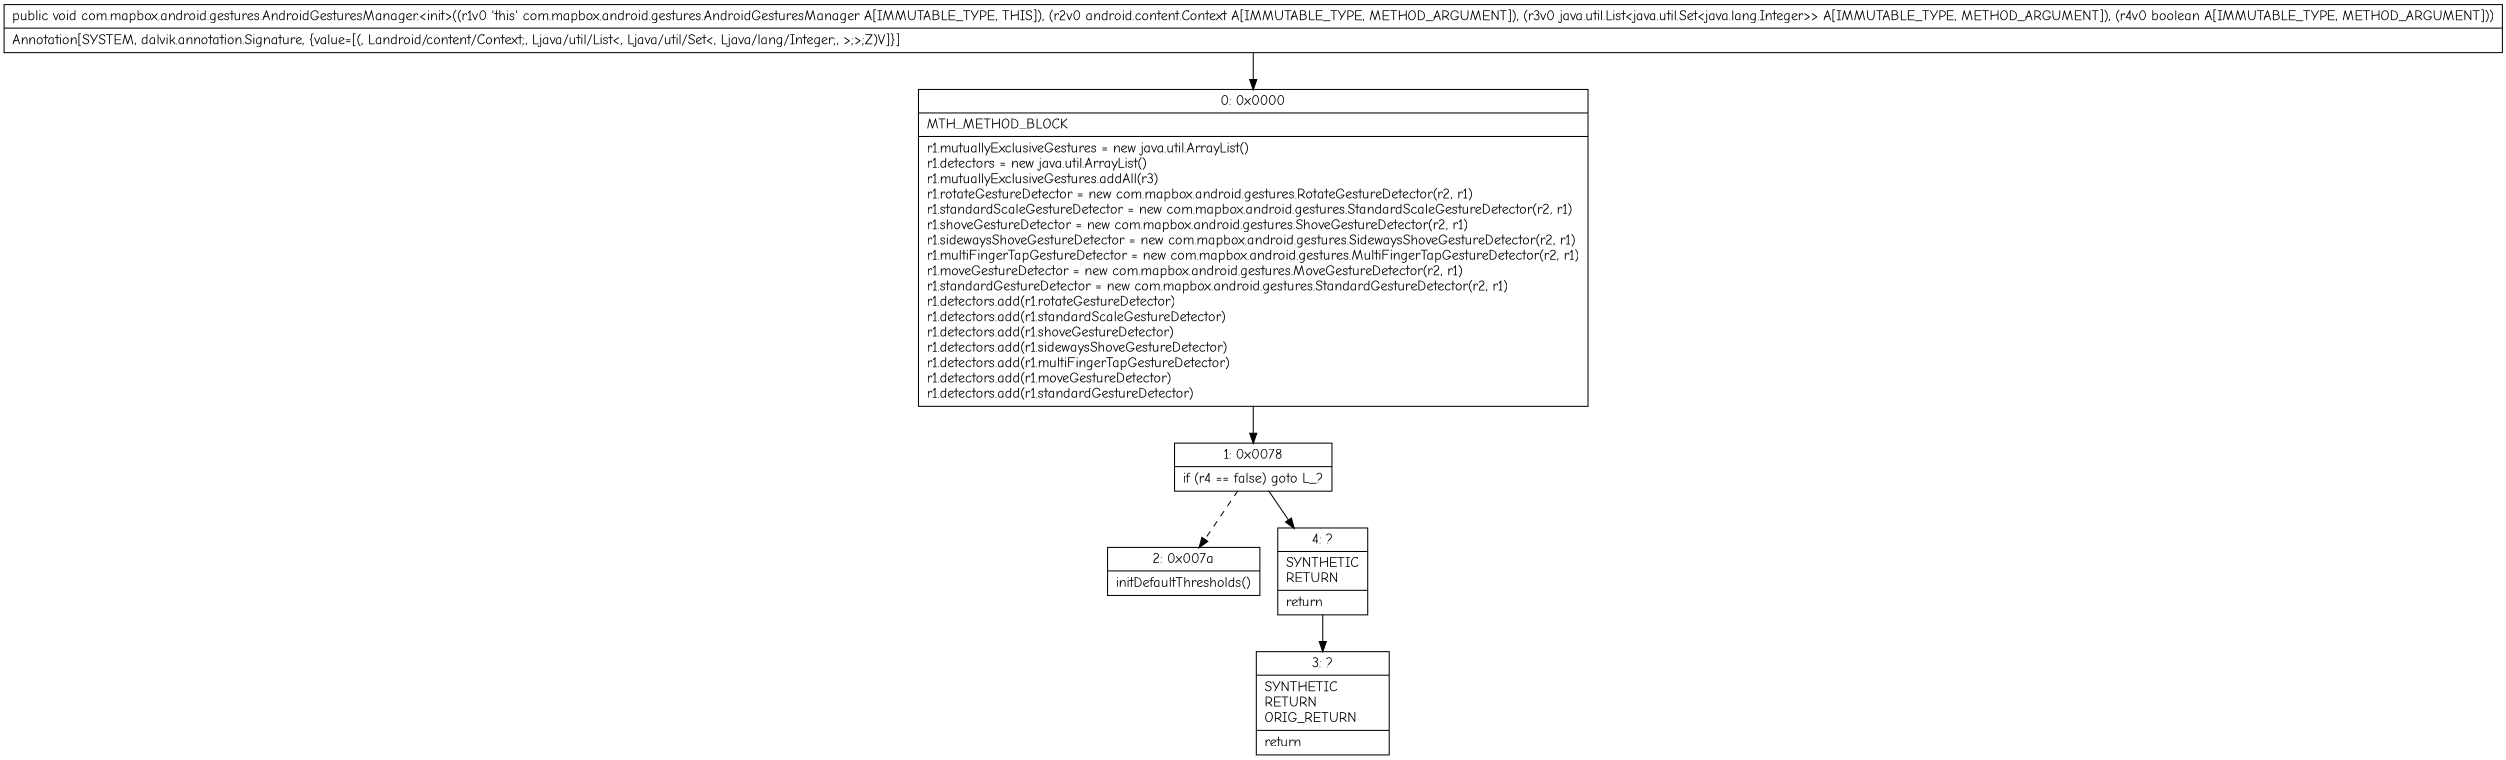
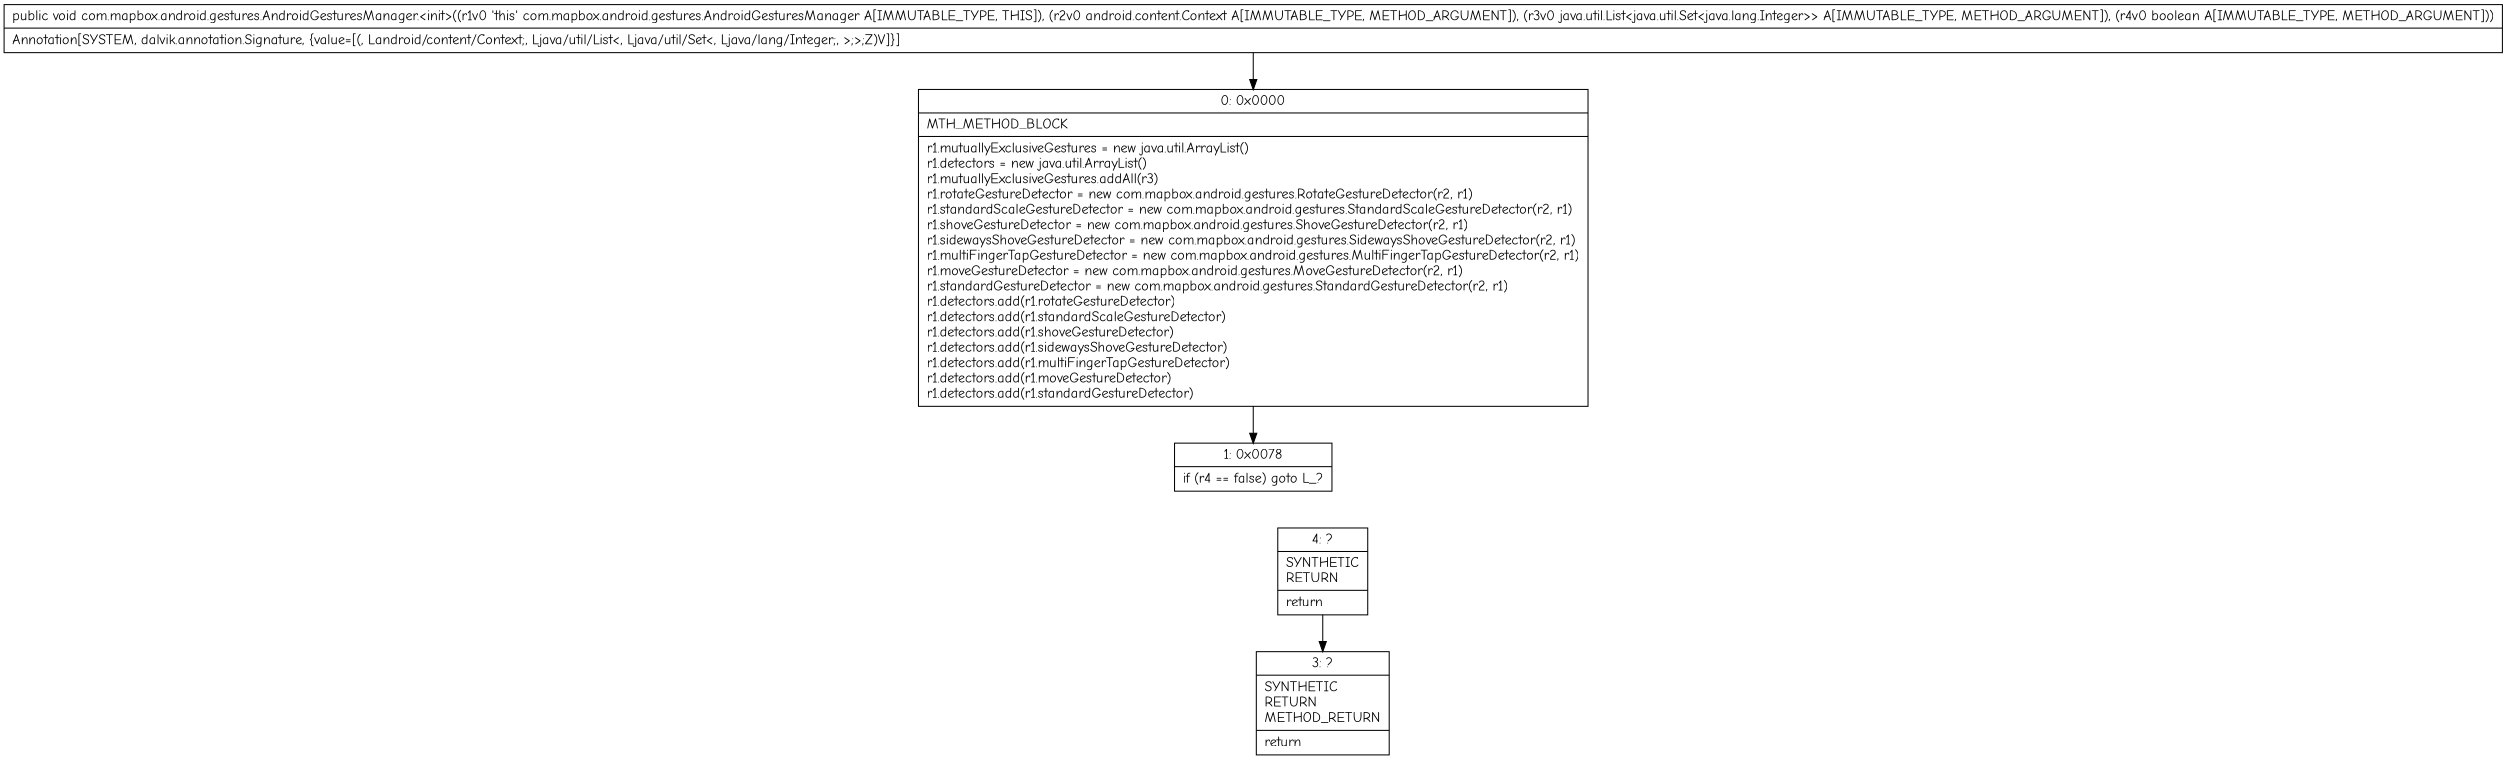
edge "1: 0x0078" -> "4: ?": removed
node "2: 0x007a": removed
node "3: ?": text "ORIG_RETURN" -> "METHOD_RETURN"
